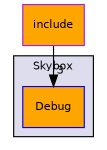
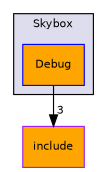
edge "include" -> "Debug": reversed
